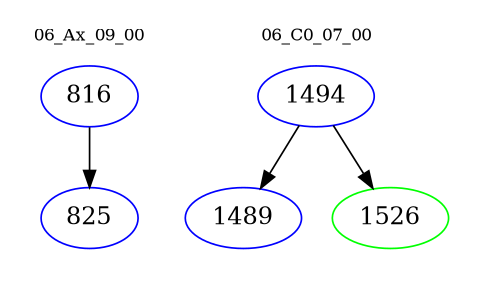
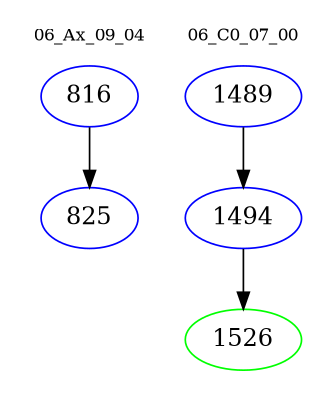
cluster "06_Ax_09_00": label "06_Ax_09_00" -> "06_Ax_09_04"
edge "1494" -> "1489": reversed
